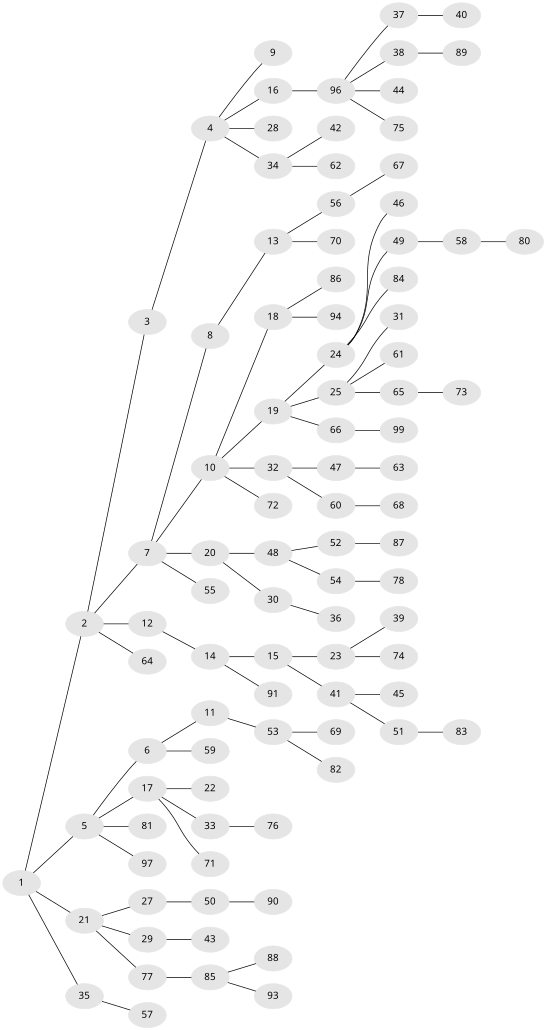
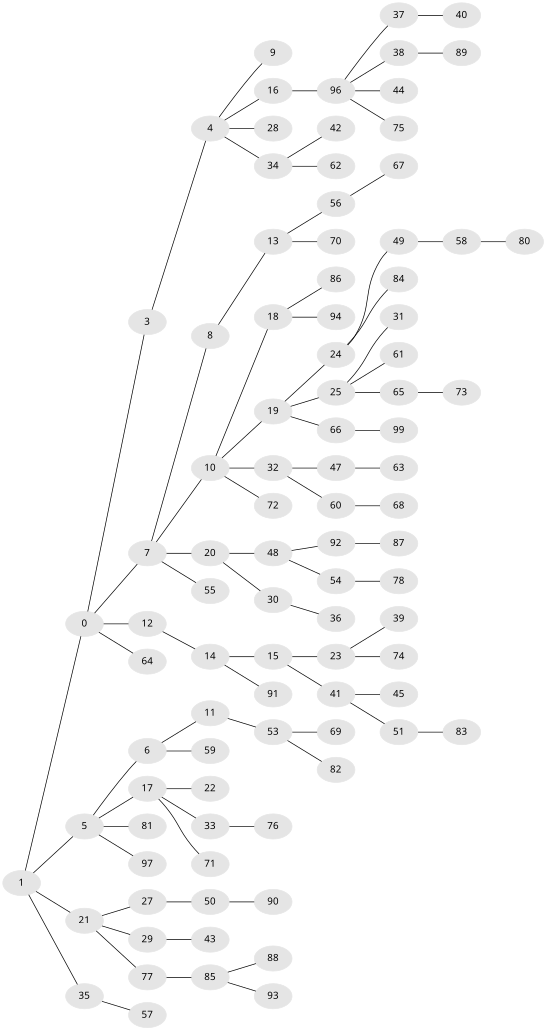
node "46": removed
node "52": label "52" -> "92"
node "2": label "2" -> "0"
